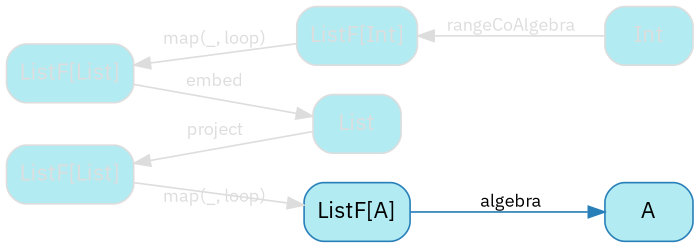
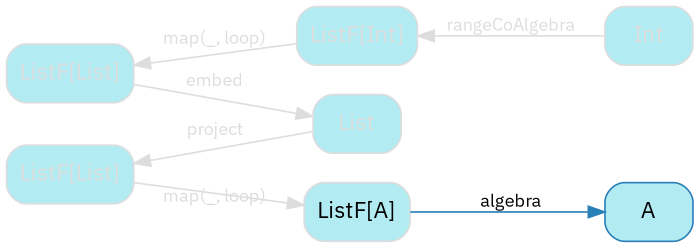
node "ListF[A]": color #2980b9 -> #dddddd
